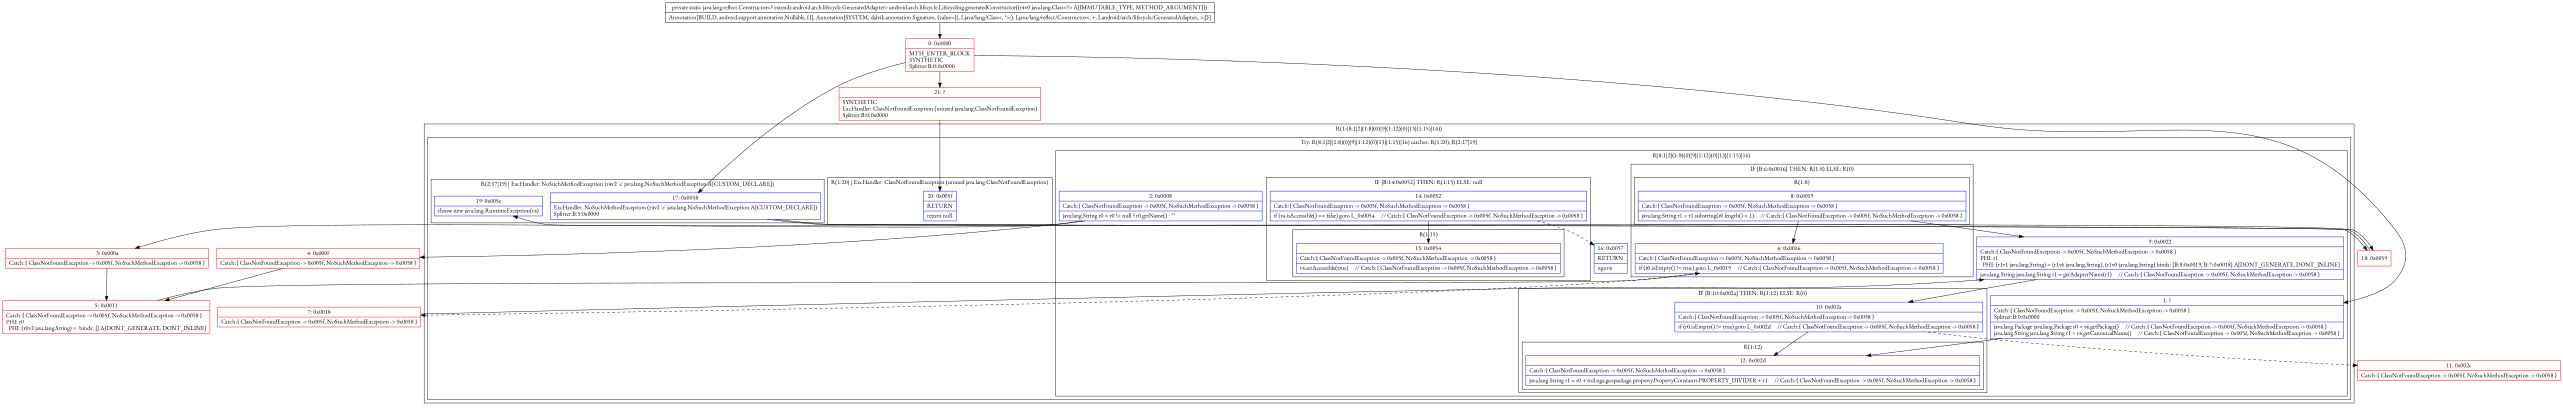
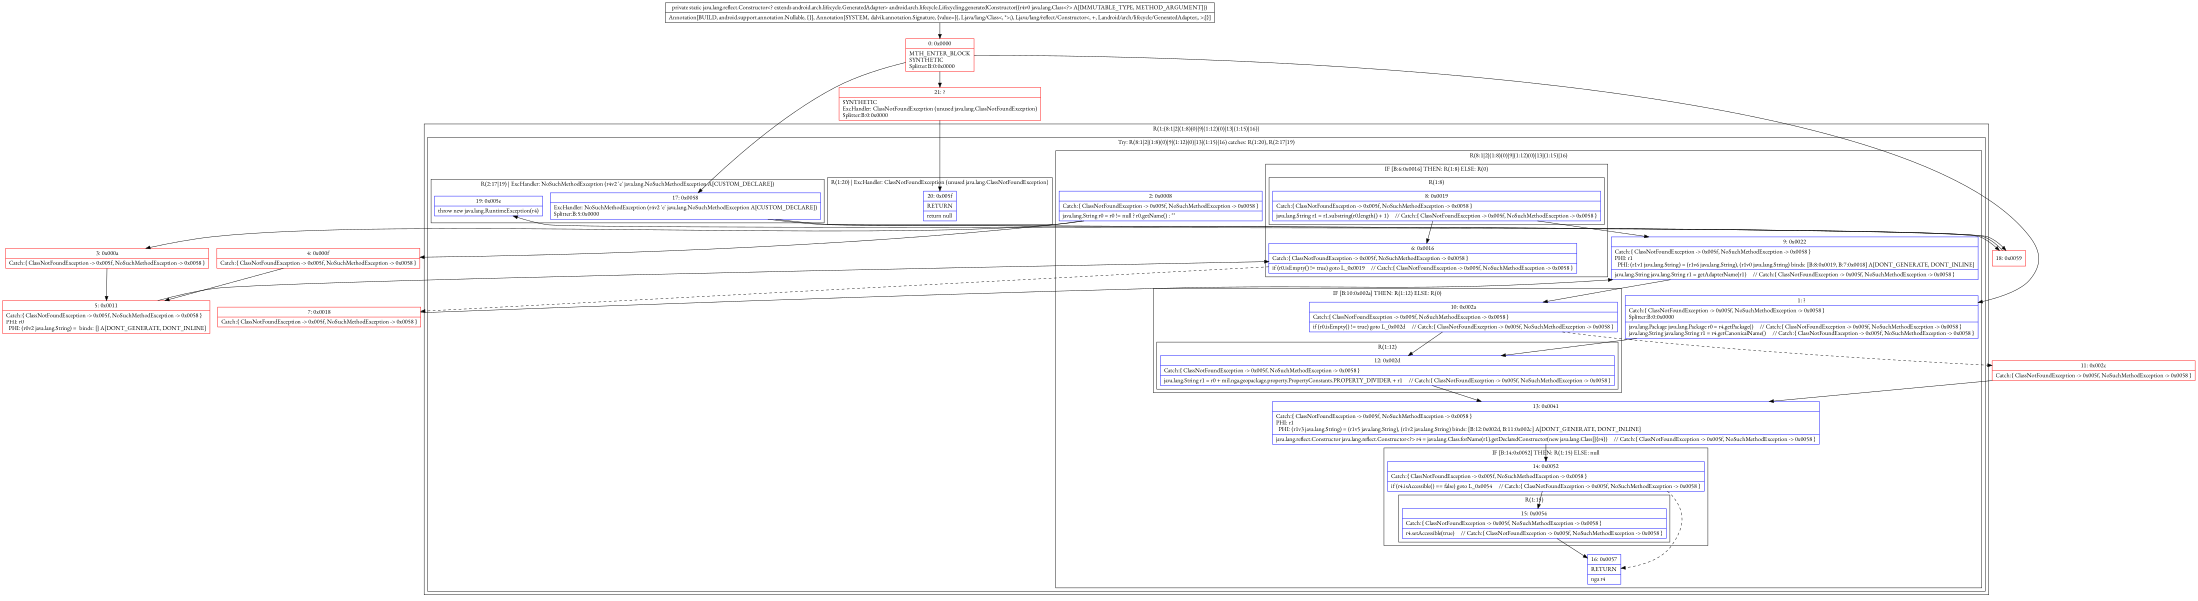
node "13: 0x0041": added
edge "15: 0x0054" -> "16: 0x0057": added
